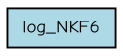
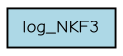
node "log_NKF6": label "log_NKF6" -> "log_NKF3"
